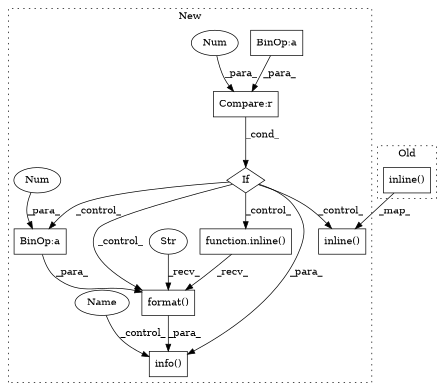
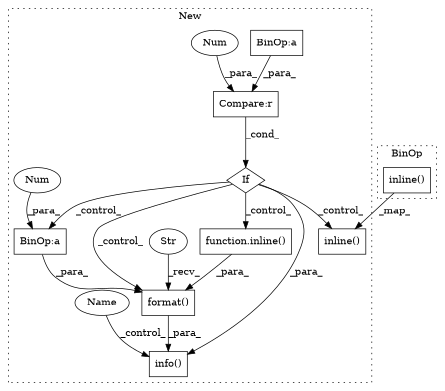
cluster "Old": label "Old" -> "BinOp"
edge "function.inline()" -> "format()": label "_recv_" -> "_para_"
